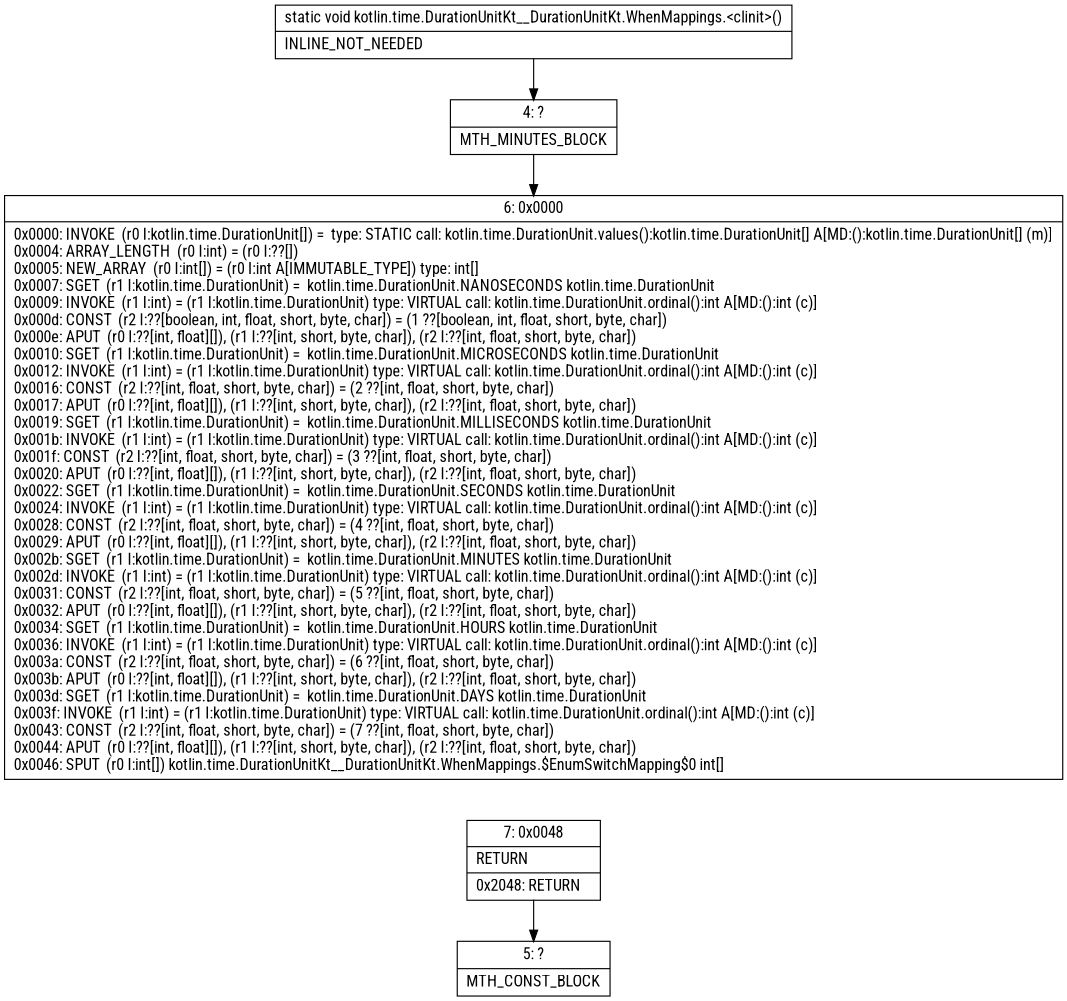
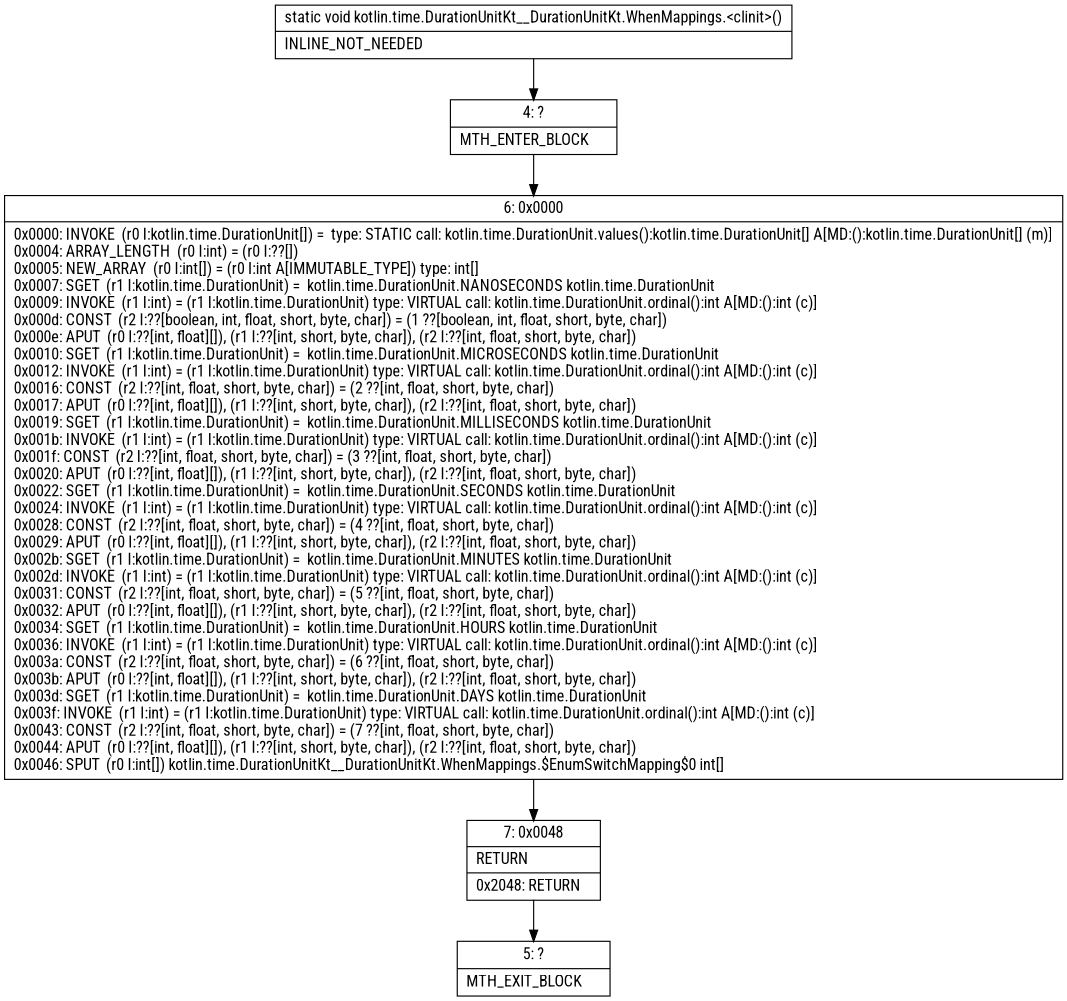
node "4: ?": text "MTH_MINUTES_BLOCK" -> "MTH_ENTER_BLOCK"
edge "6: 0x0000" -> "7: 0x0048": added
node "5: ?": text "MTH_CONST_BLOCK" -> "MTH_EXIT_BLOCK"
